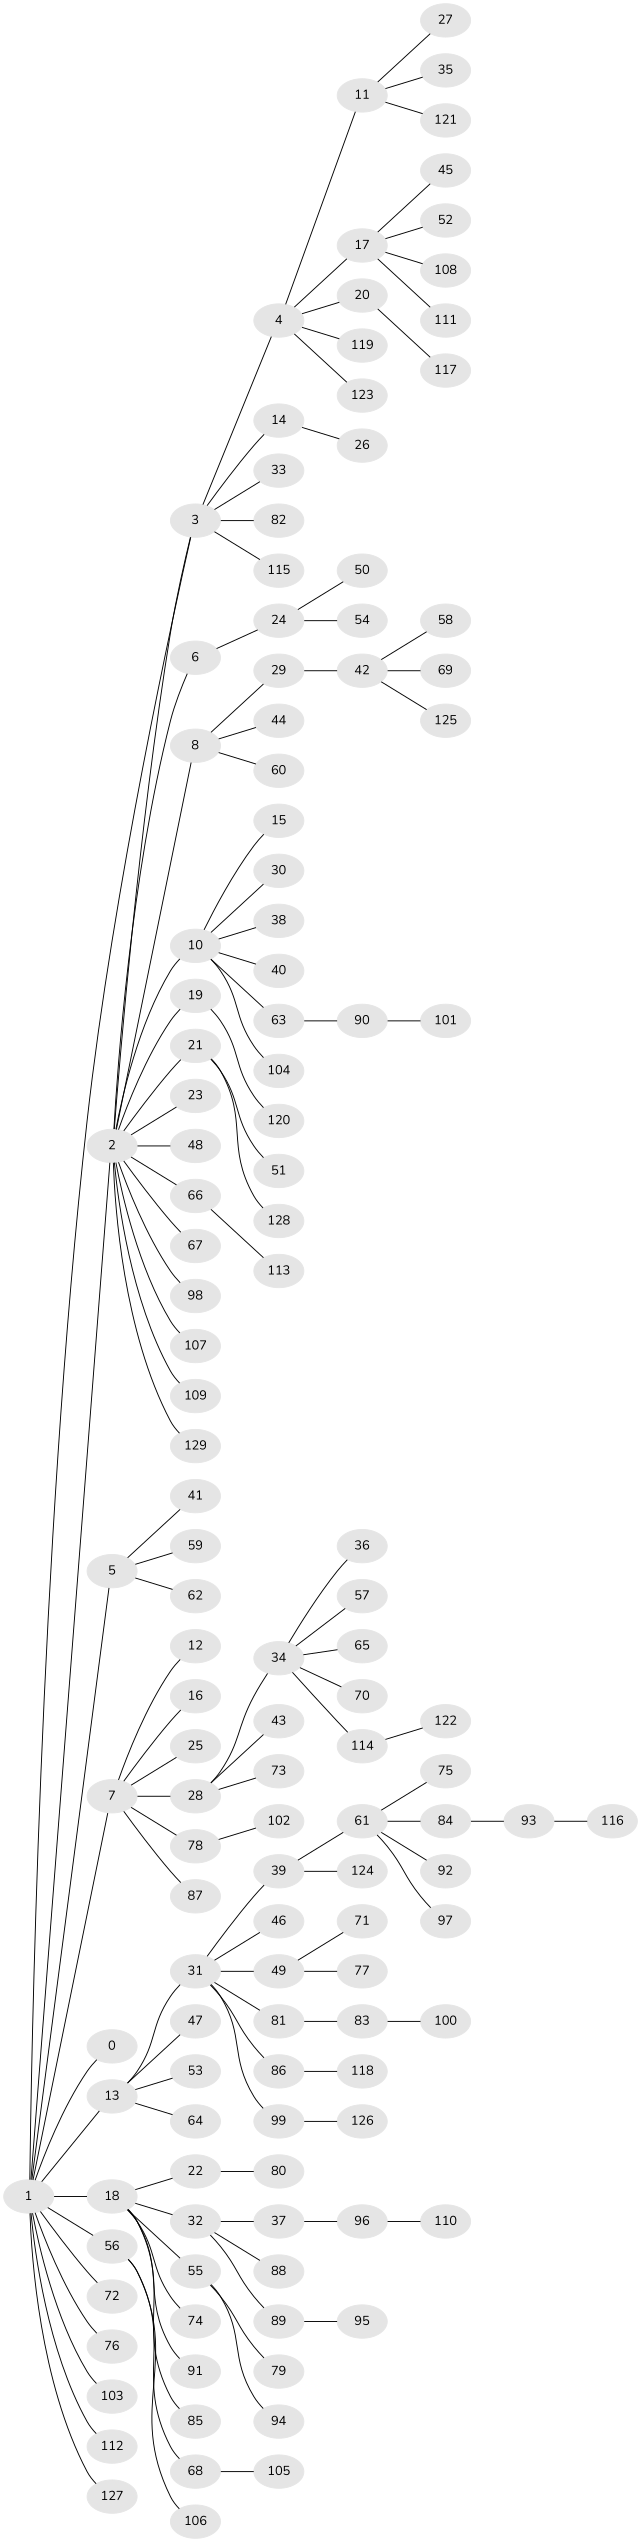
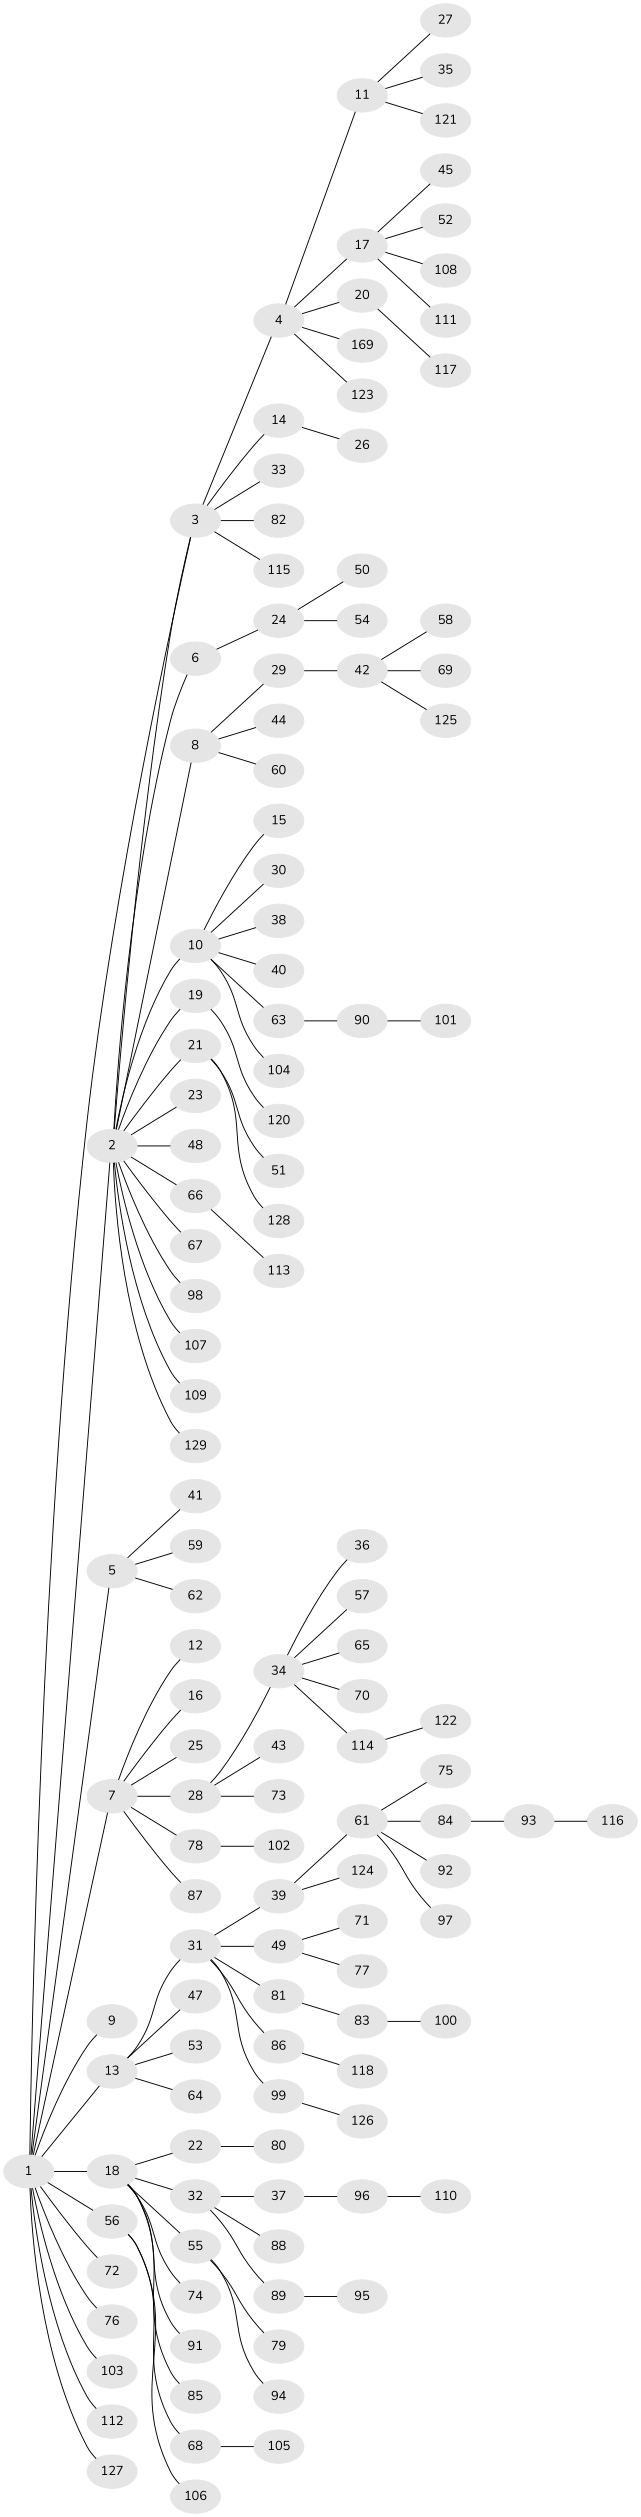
node "119": label "119" -> "169"
node "46": removed
node "0": label "0" -> "9"
